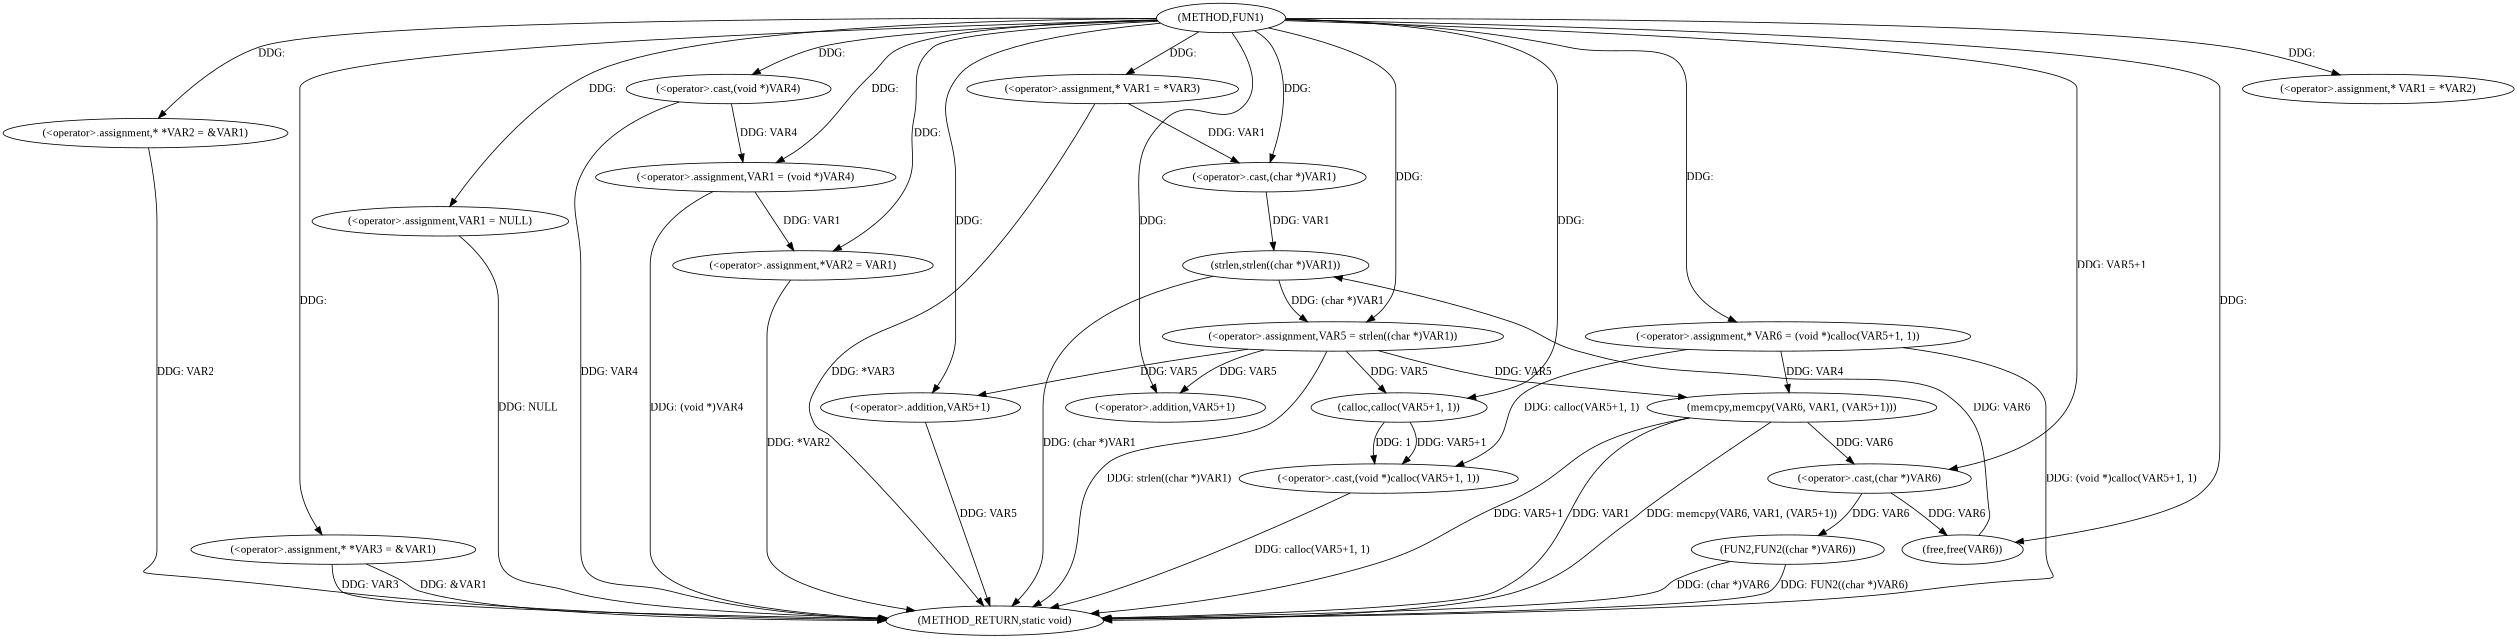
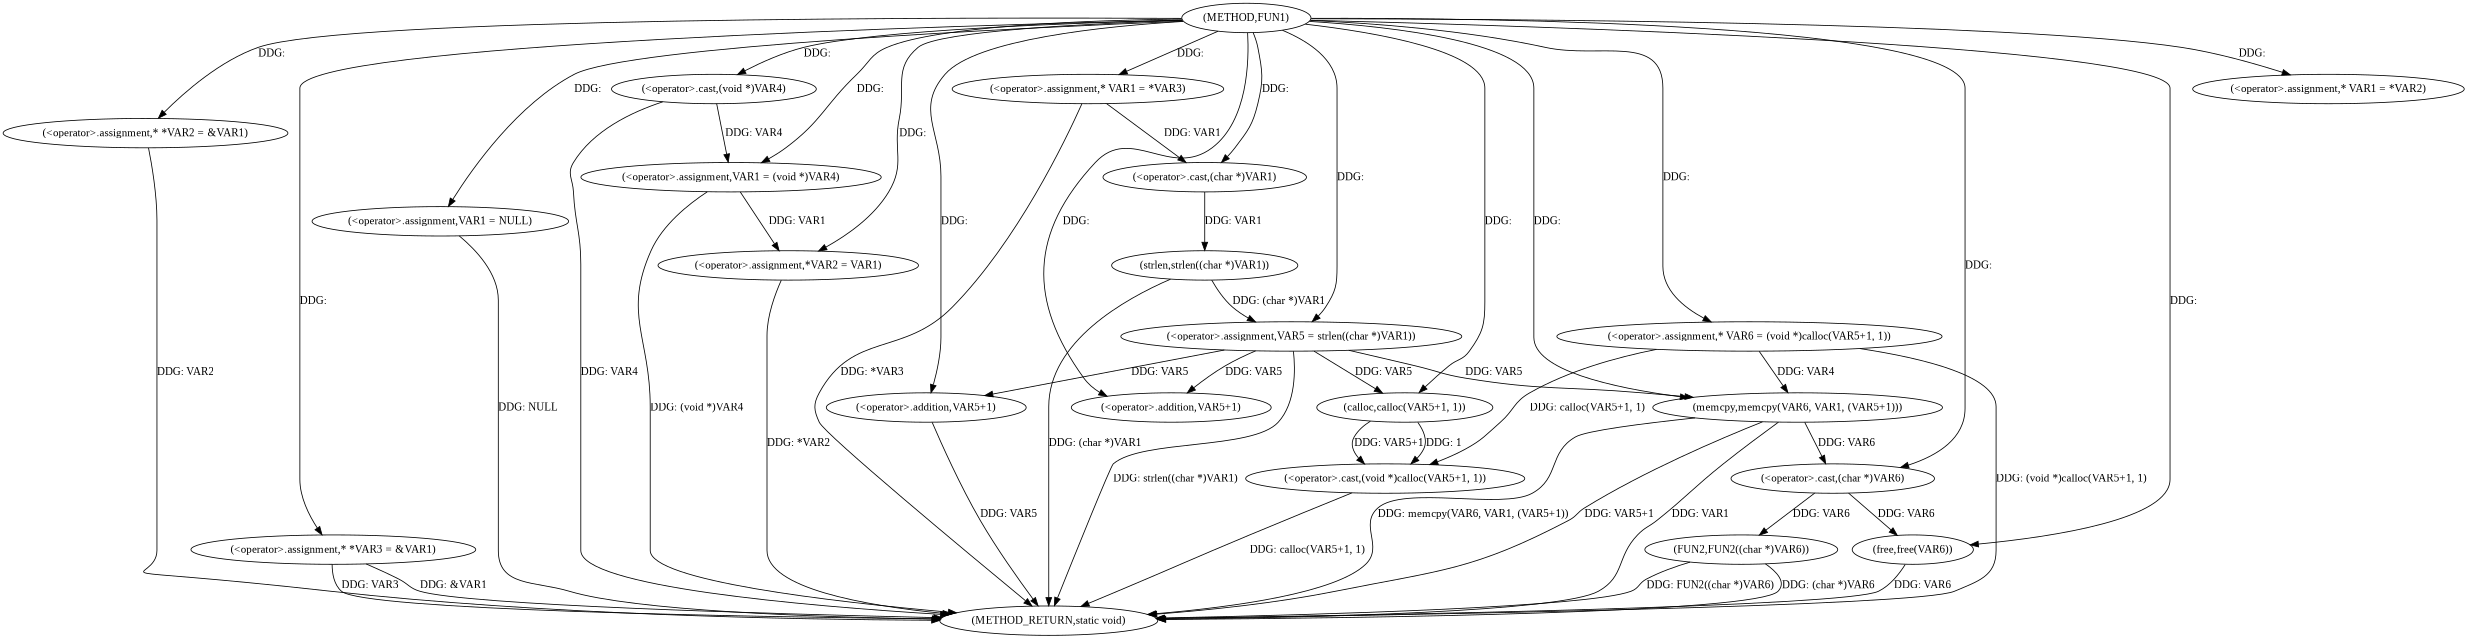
edge "(METHOD,FUN1)" -> "(memcpy,memcpy(VAR6, VAR1, (VAR5+1)))": added, label "DDG:"
edge "(METHOD,FUN1)" -> "(<operator>.cast,(char *)VAR6)": label "DDG: VAR5+1" -> "DDG: "
edge "(free,free(VAR6))" -> "(strlen,strlen((char *)VAR1))": now "(free,free(VAR6))" -> "(METHOD_RETURN,static void)"
